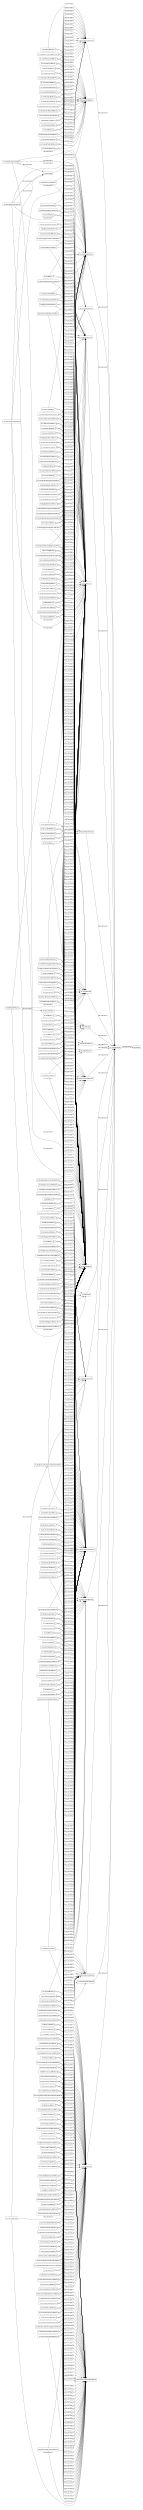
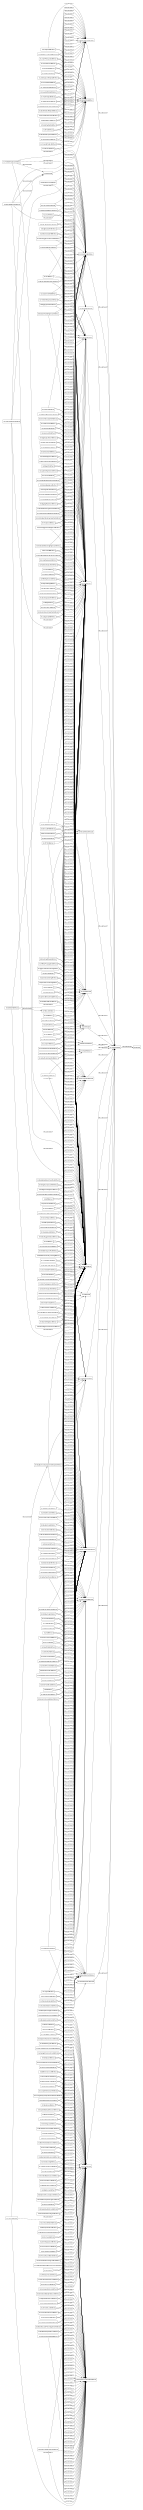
node "ml:DcgScoreMethod": added
